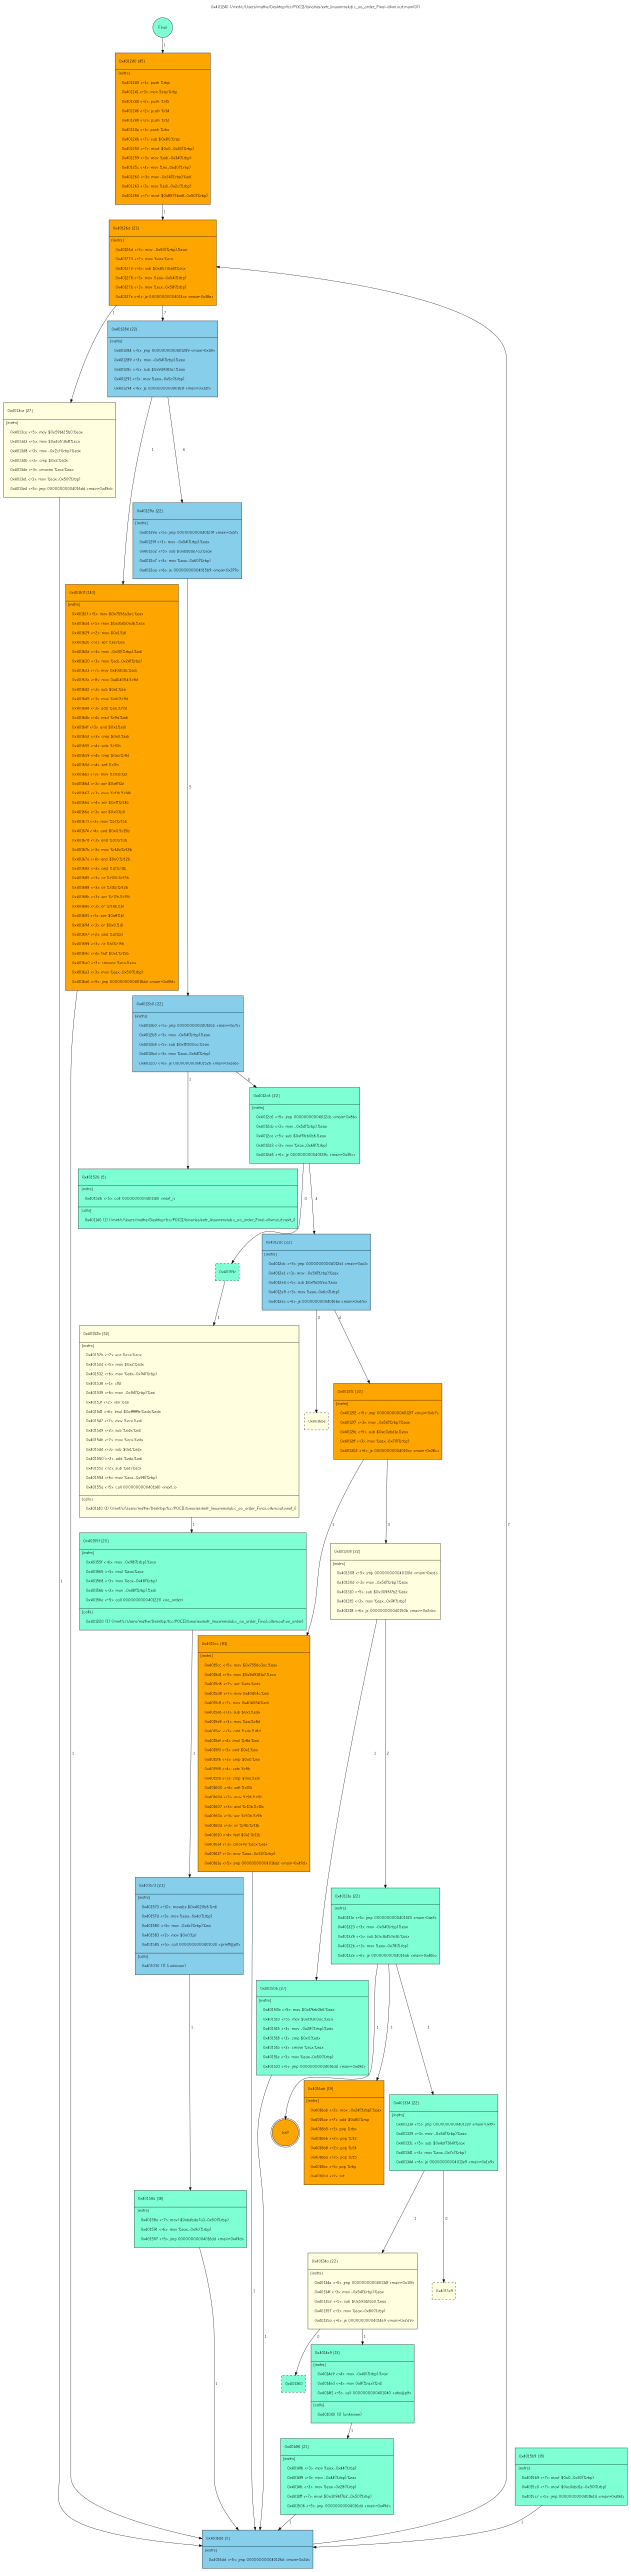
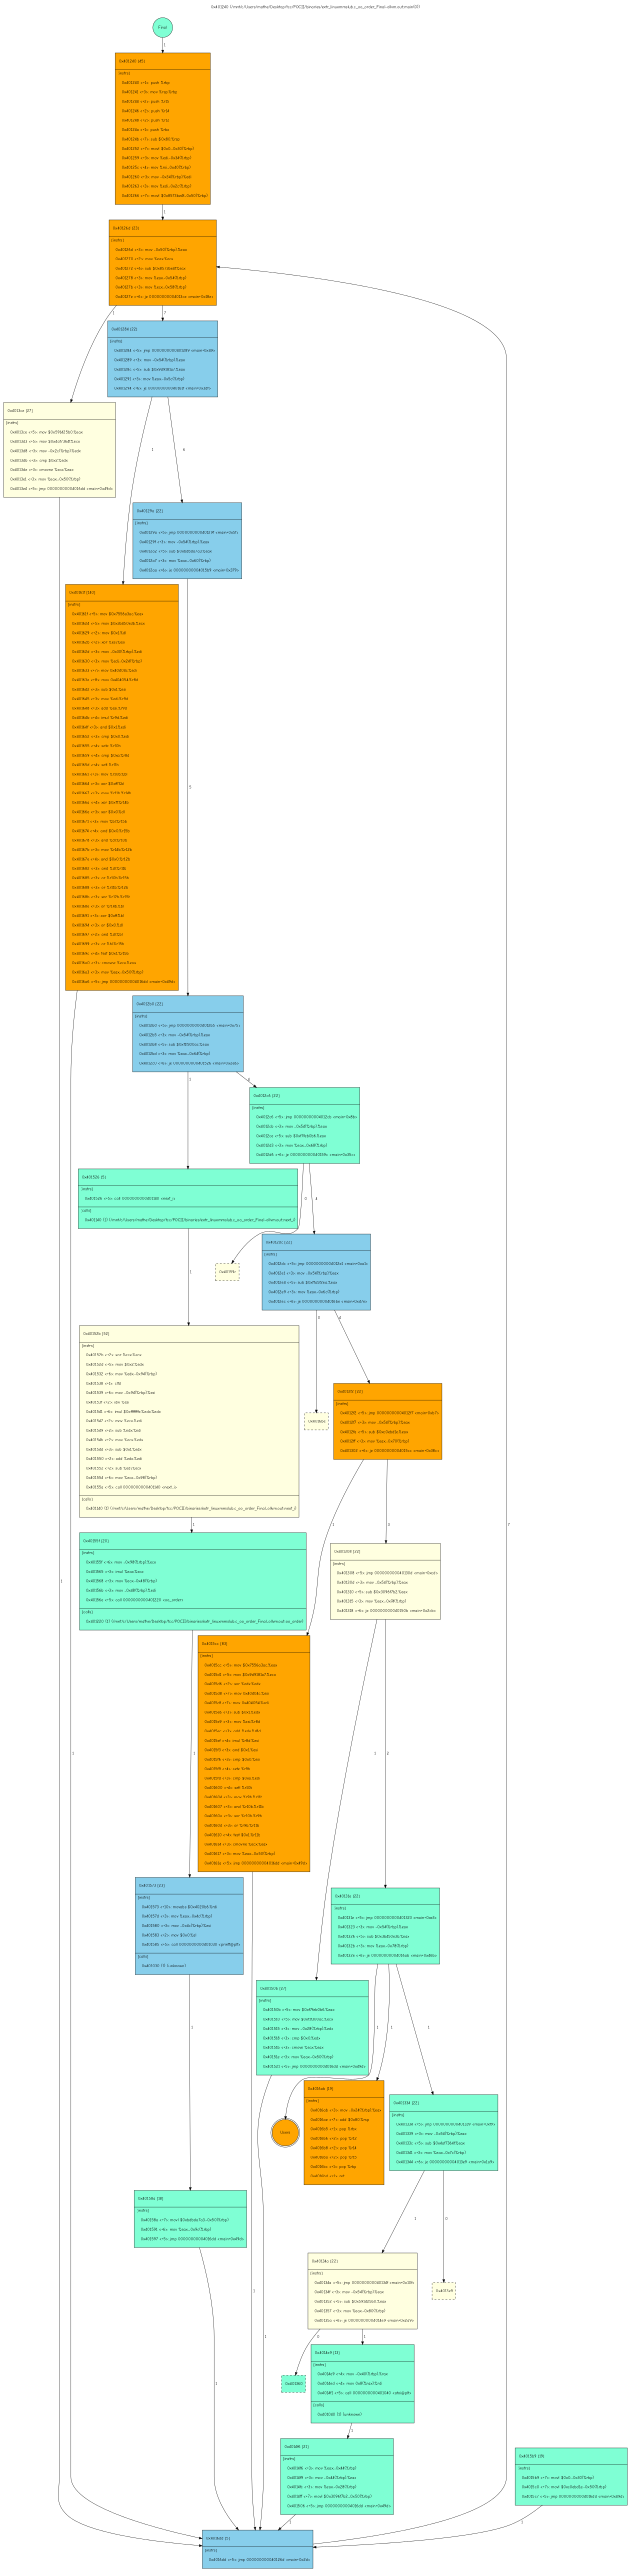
node "0x40159c": fillcolor aquamarine -> lightyellow
edge "0x40159c" -> "0x40152b [52]": now "0x401526 [5]" -> "0x40152b [52]"
node "Exit": label "Exit" -> "Users"
